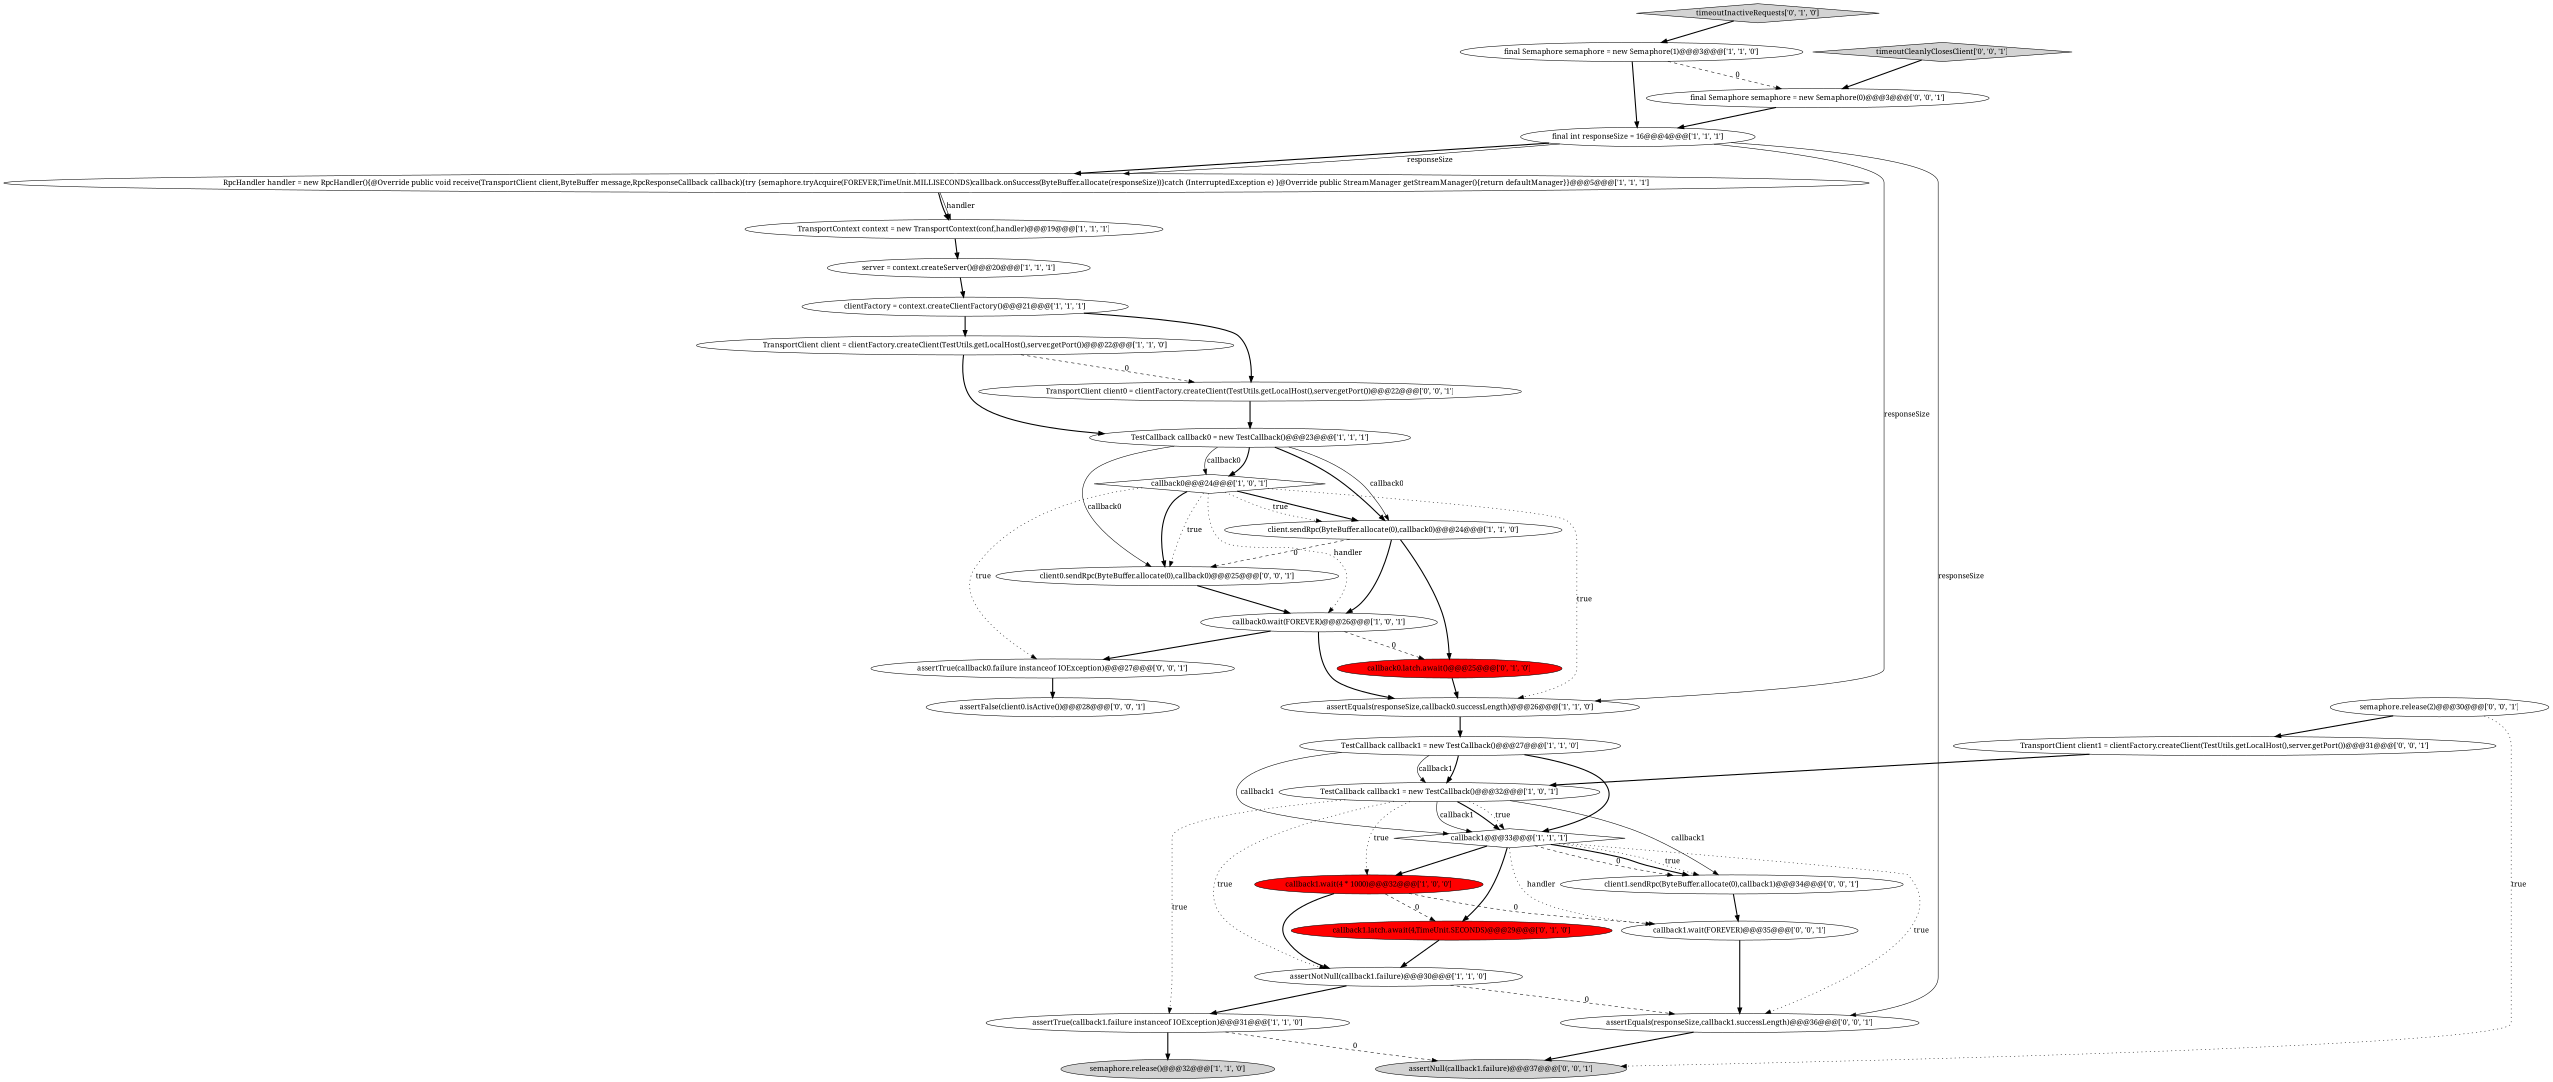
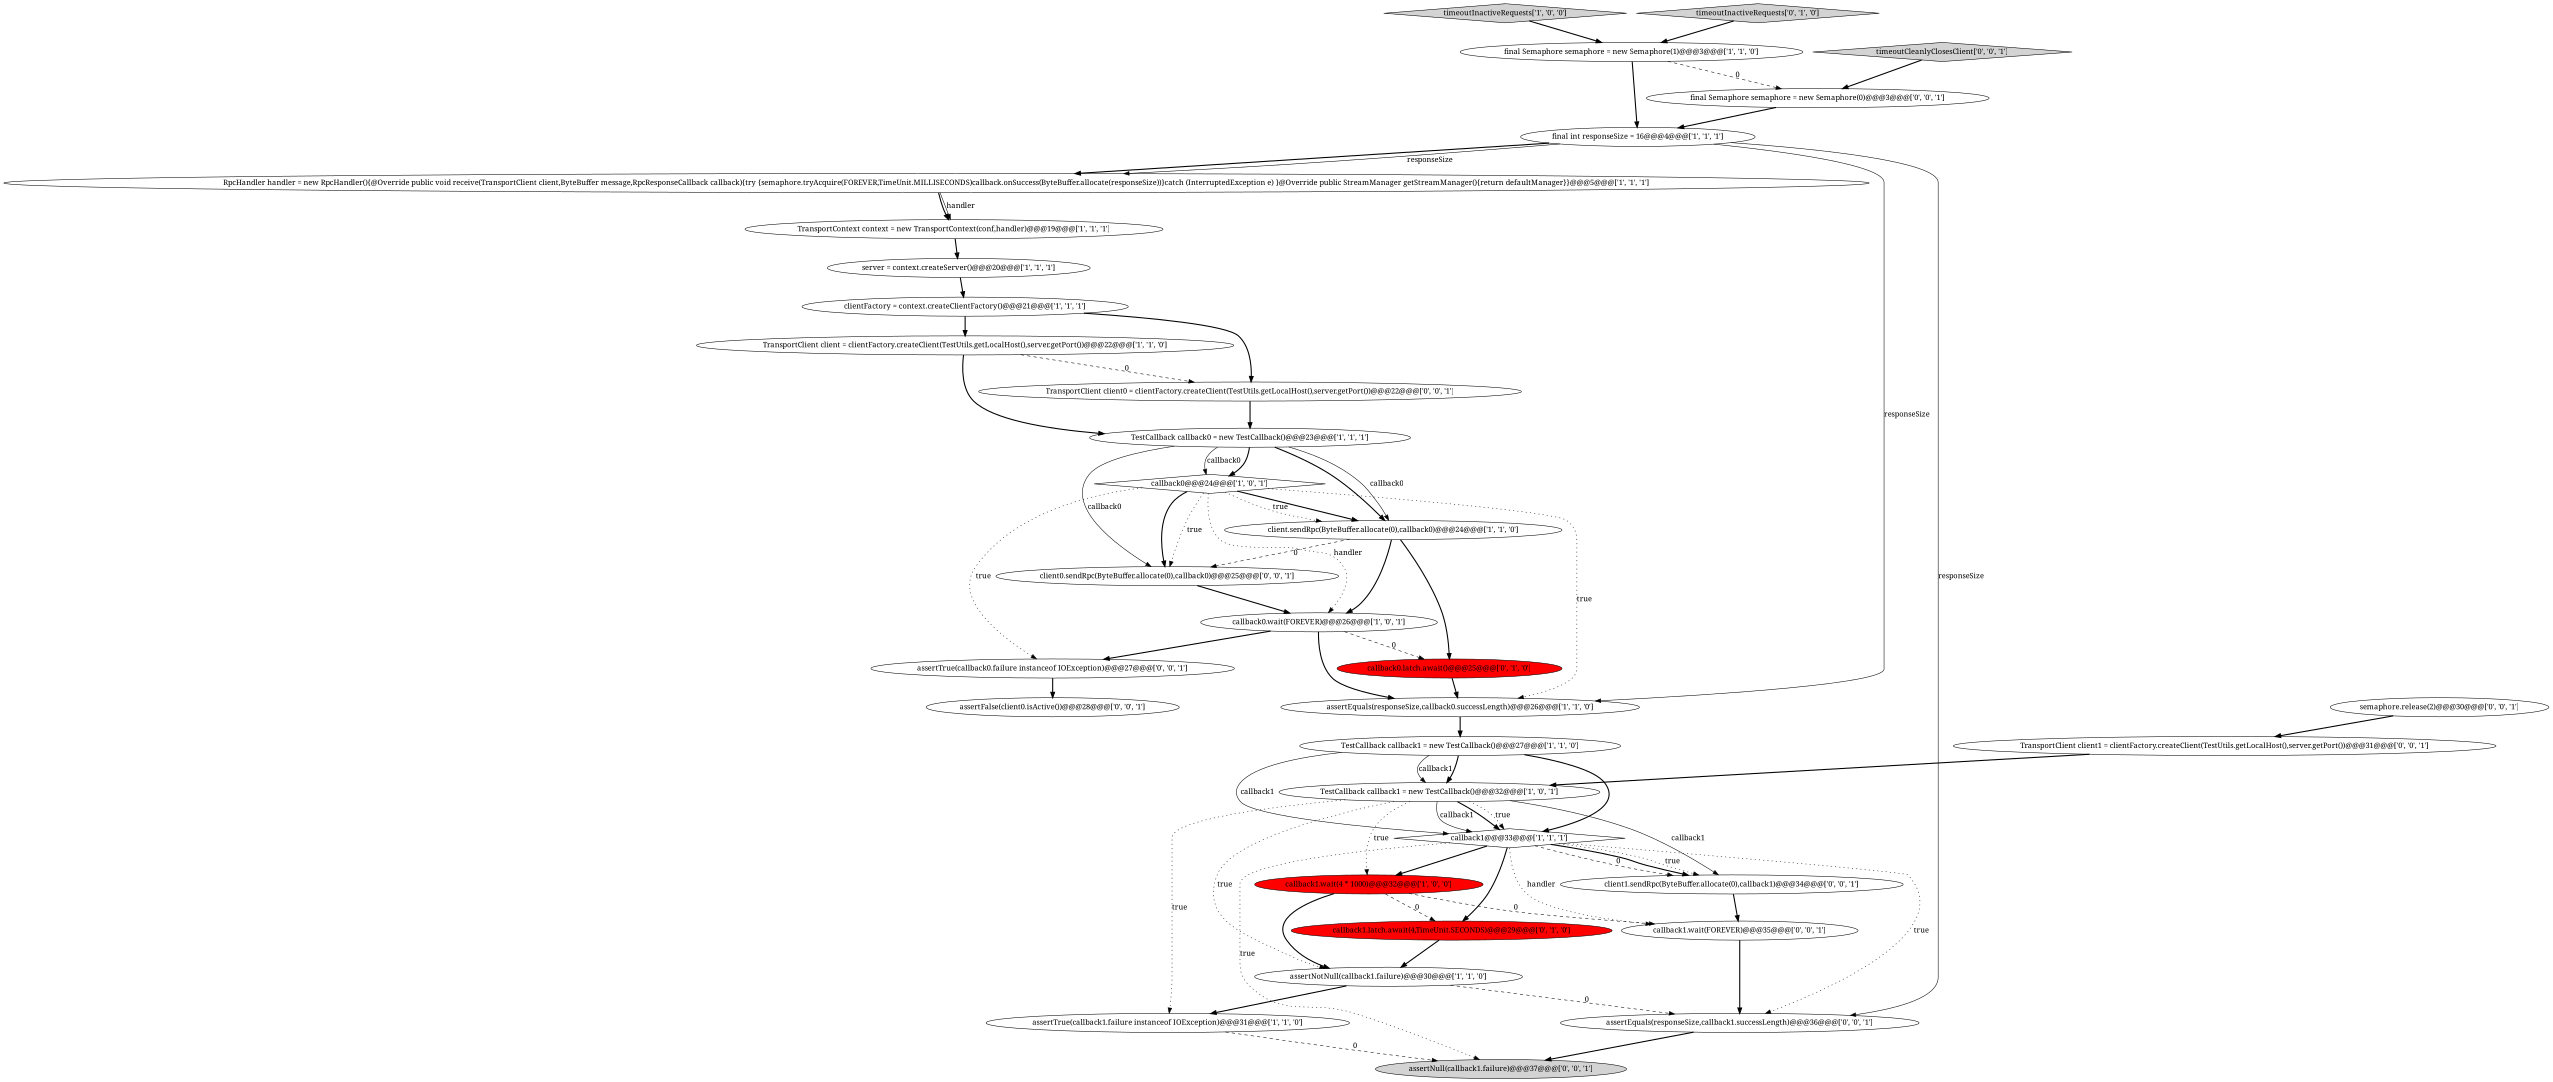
node "timeoutInactiveRequests['1', '0', '0']": added
edge "semaphore.release(2)@@@30@@@['0', '0', '1']" -> "assertNull(callback1.failure)@@@37@@@['0', '0', '1']": now "callback1@@@33@@@['1', '1', '1']" -> "assertNull(callback1.failure)@@@37@@@['0', '0', '1']"
node "semaphore.release()@@@32@@@['1', '1', '0']": removed
